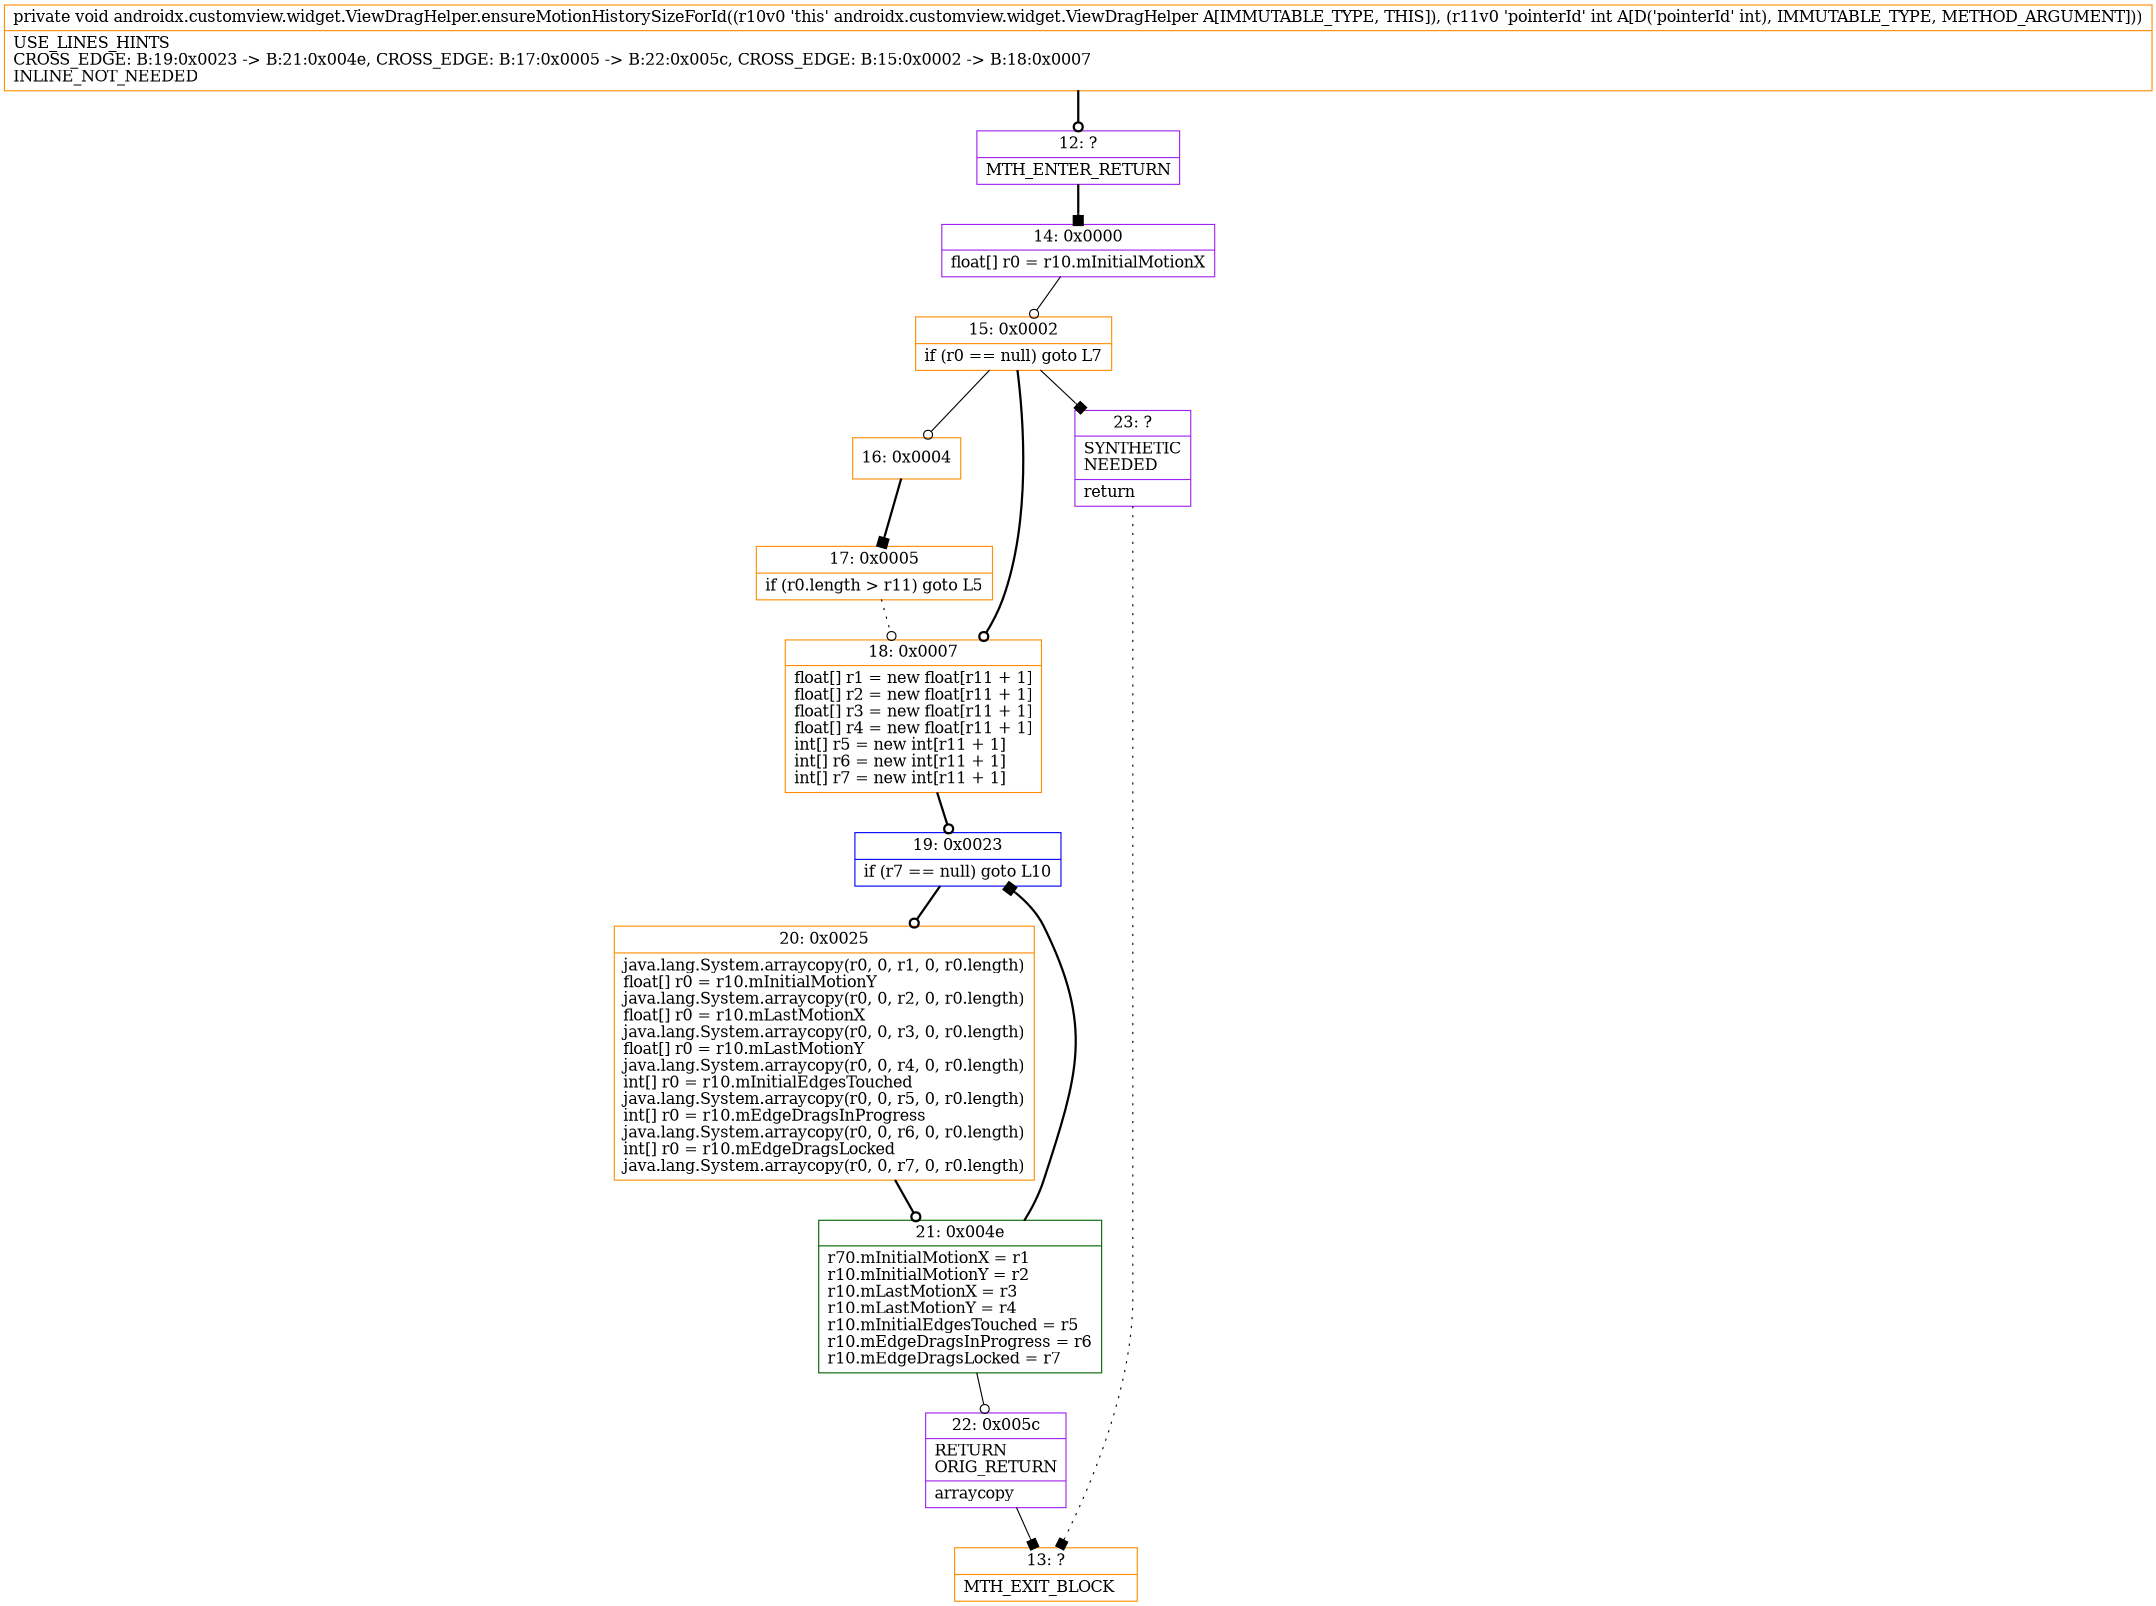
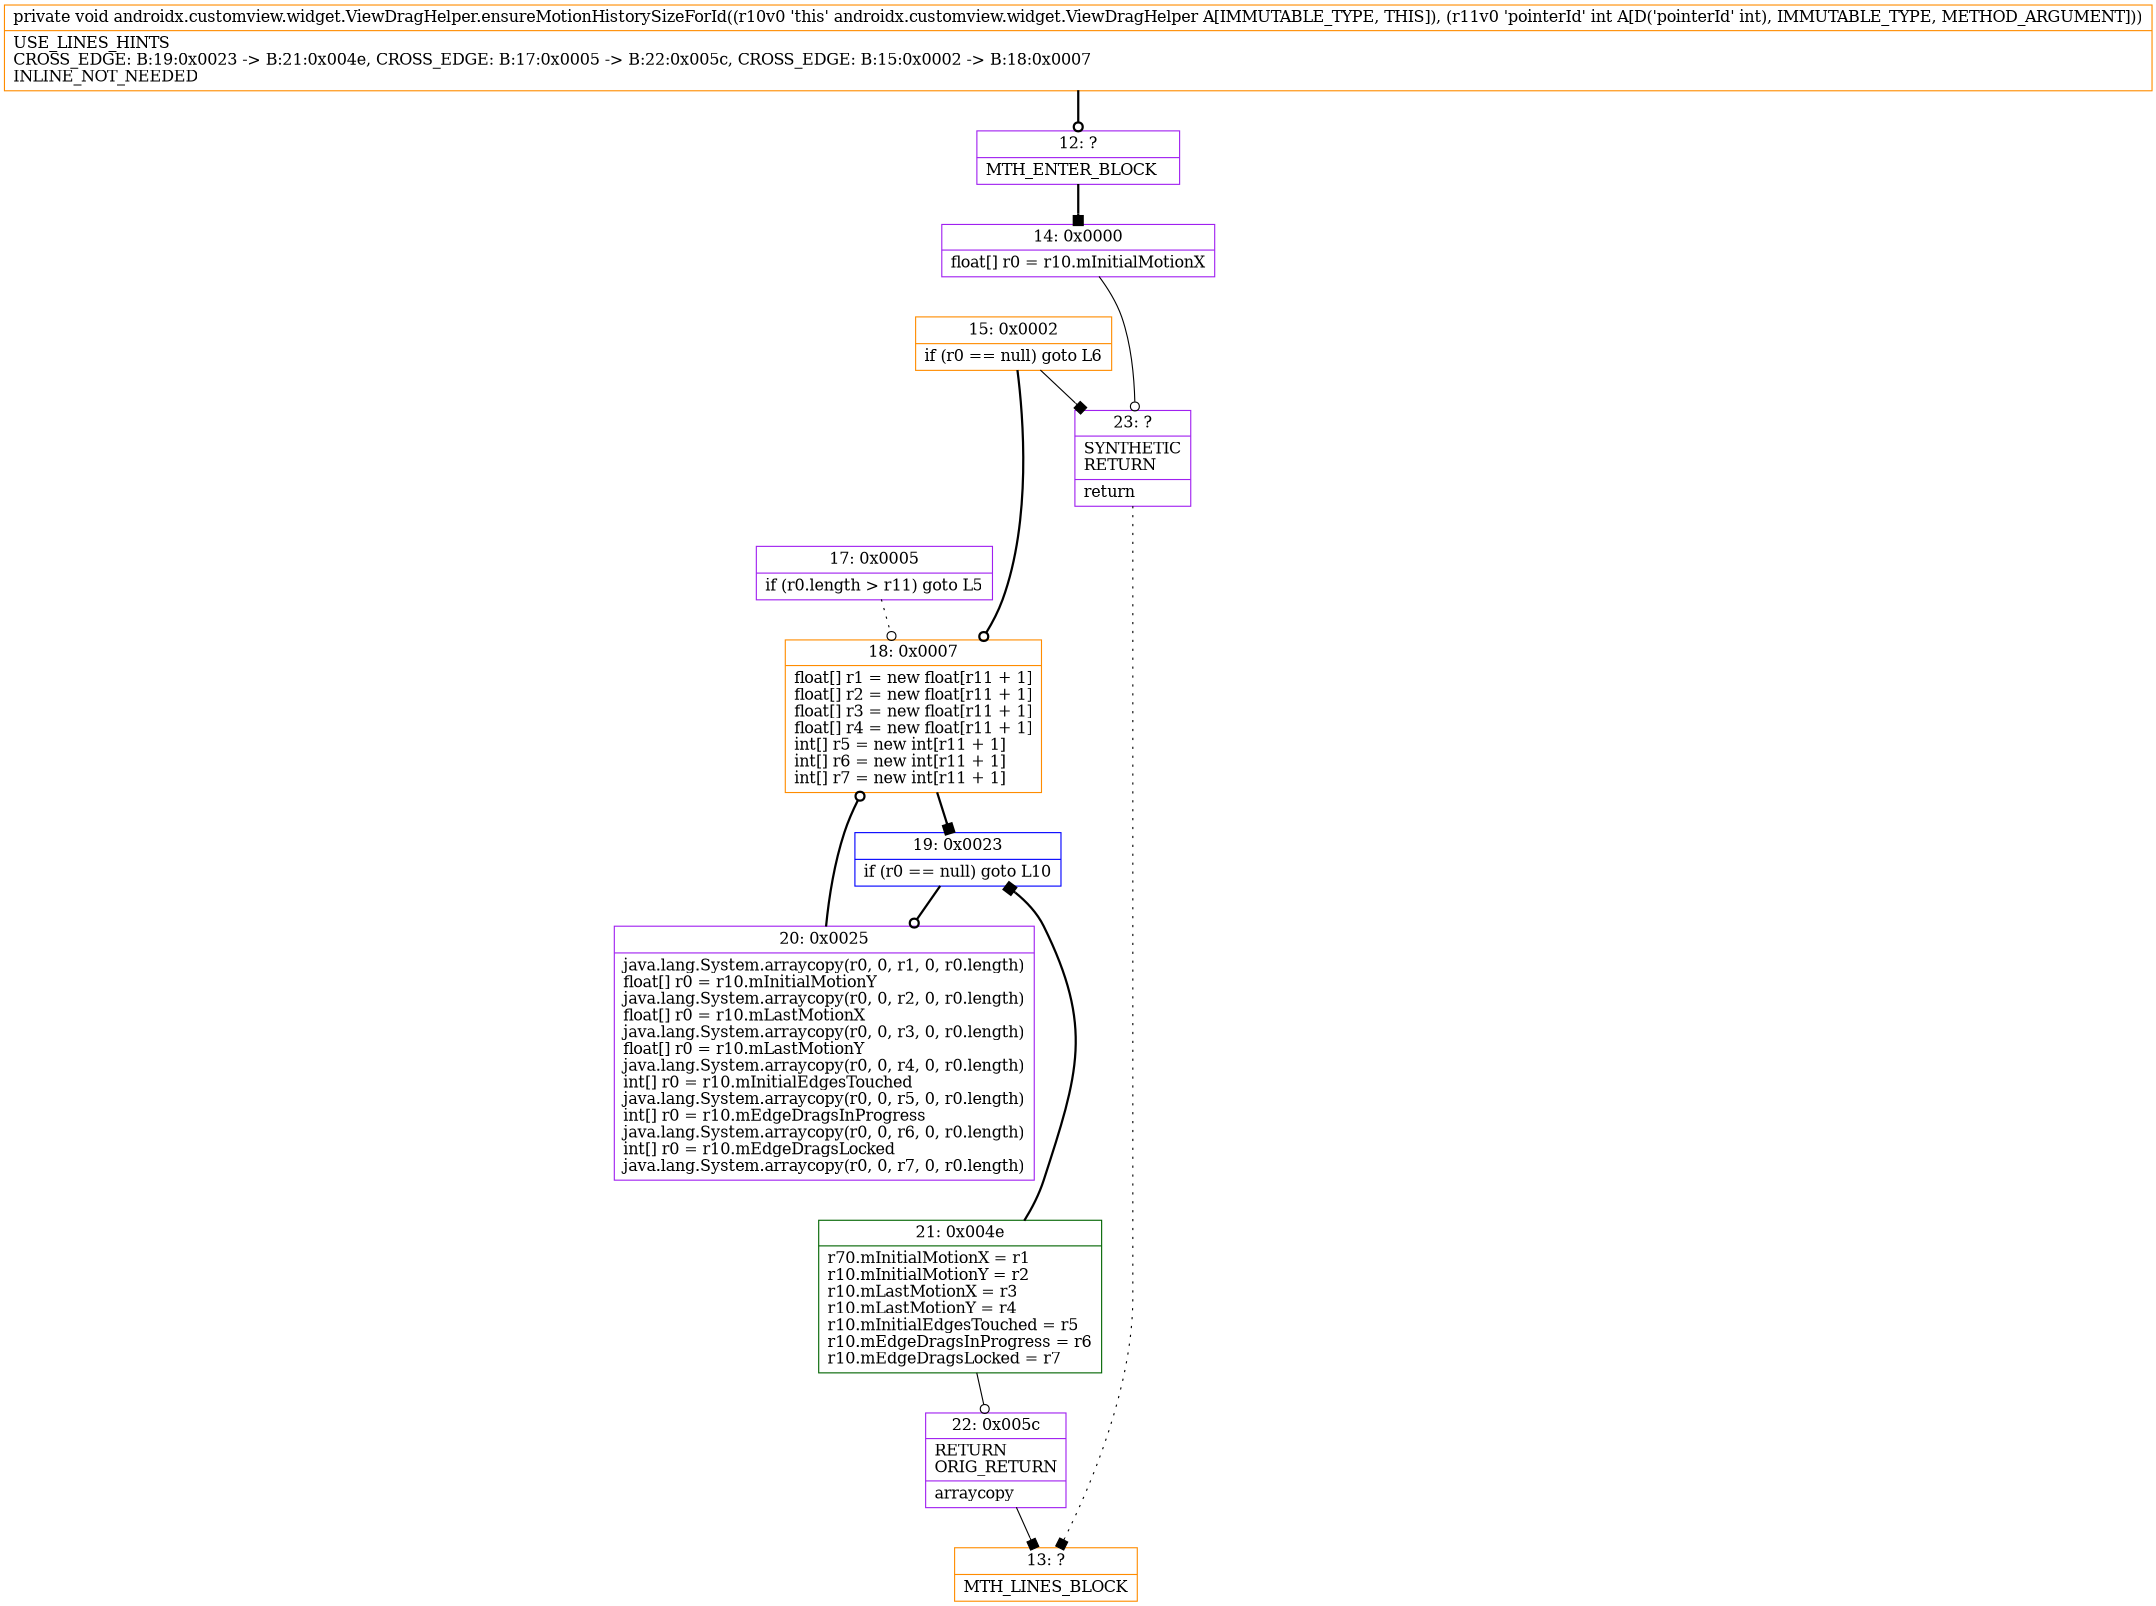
node "12: ?": text "MTH_ENTER_RETURN" -> "MTH_ENTER_BLOCK"
edge "14: 0x0000" -> "15: 0x0002": now "14: 0x0000" -> "23: ?"
node "15: 0x0002": text "if (r0 == null) goto L7" -> "if (r0 == null) goto L6"
node "16: 0x0004": removed
node "23: ?": text "NEEDED" -> "RETURN"
node "17: 0x0005": color darkorange -> purple
edge "18: 0x0007" -> "19: 0x0023": arrowhead odot -> box
node "19: 0x0023": text "if (r7 == null) goto L10" -> "if (r0 == null) goto L10"
node "20: 0x0025": color darkorange -> purple
edge "20: 0x0025" -> "21: 0x004e": now "20: 0x0025" -> "18: 0x0007"
node "13: ?": text "MTH_EXIT_BLOCK" -> "MTH_LINES_BLOCK"
